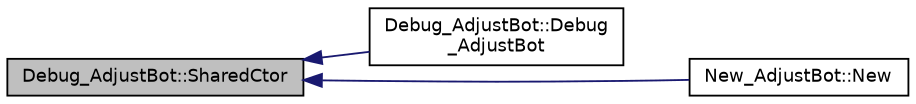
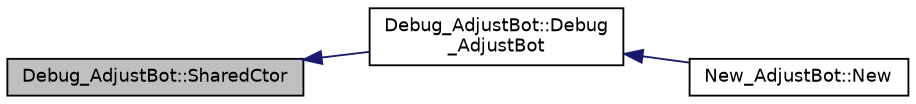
edge "New_AdjustBot::New" -> "Debug_AdjustBot::SharedCtor": now "New_AdjustBot::New" -> "Debug_AdjustBot::Debug _AdjustBot"
